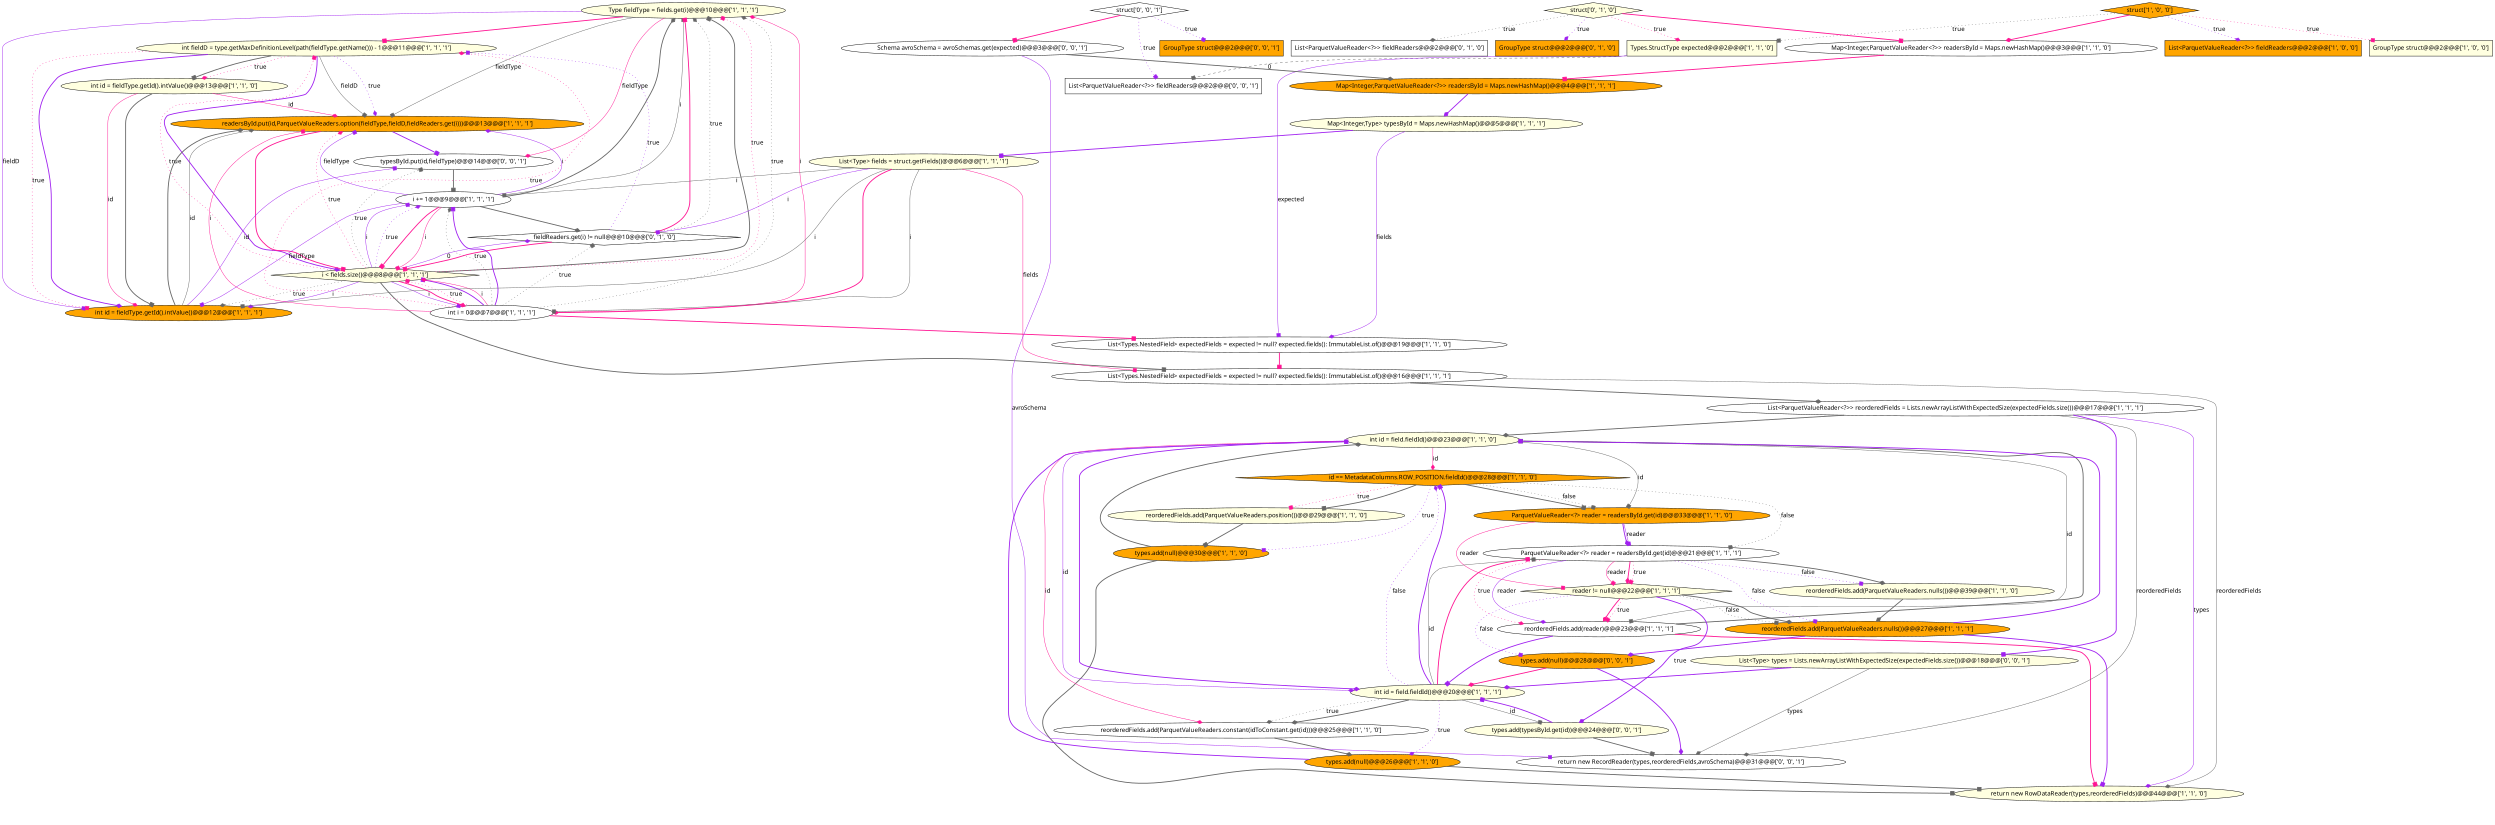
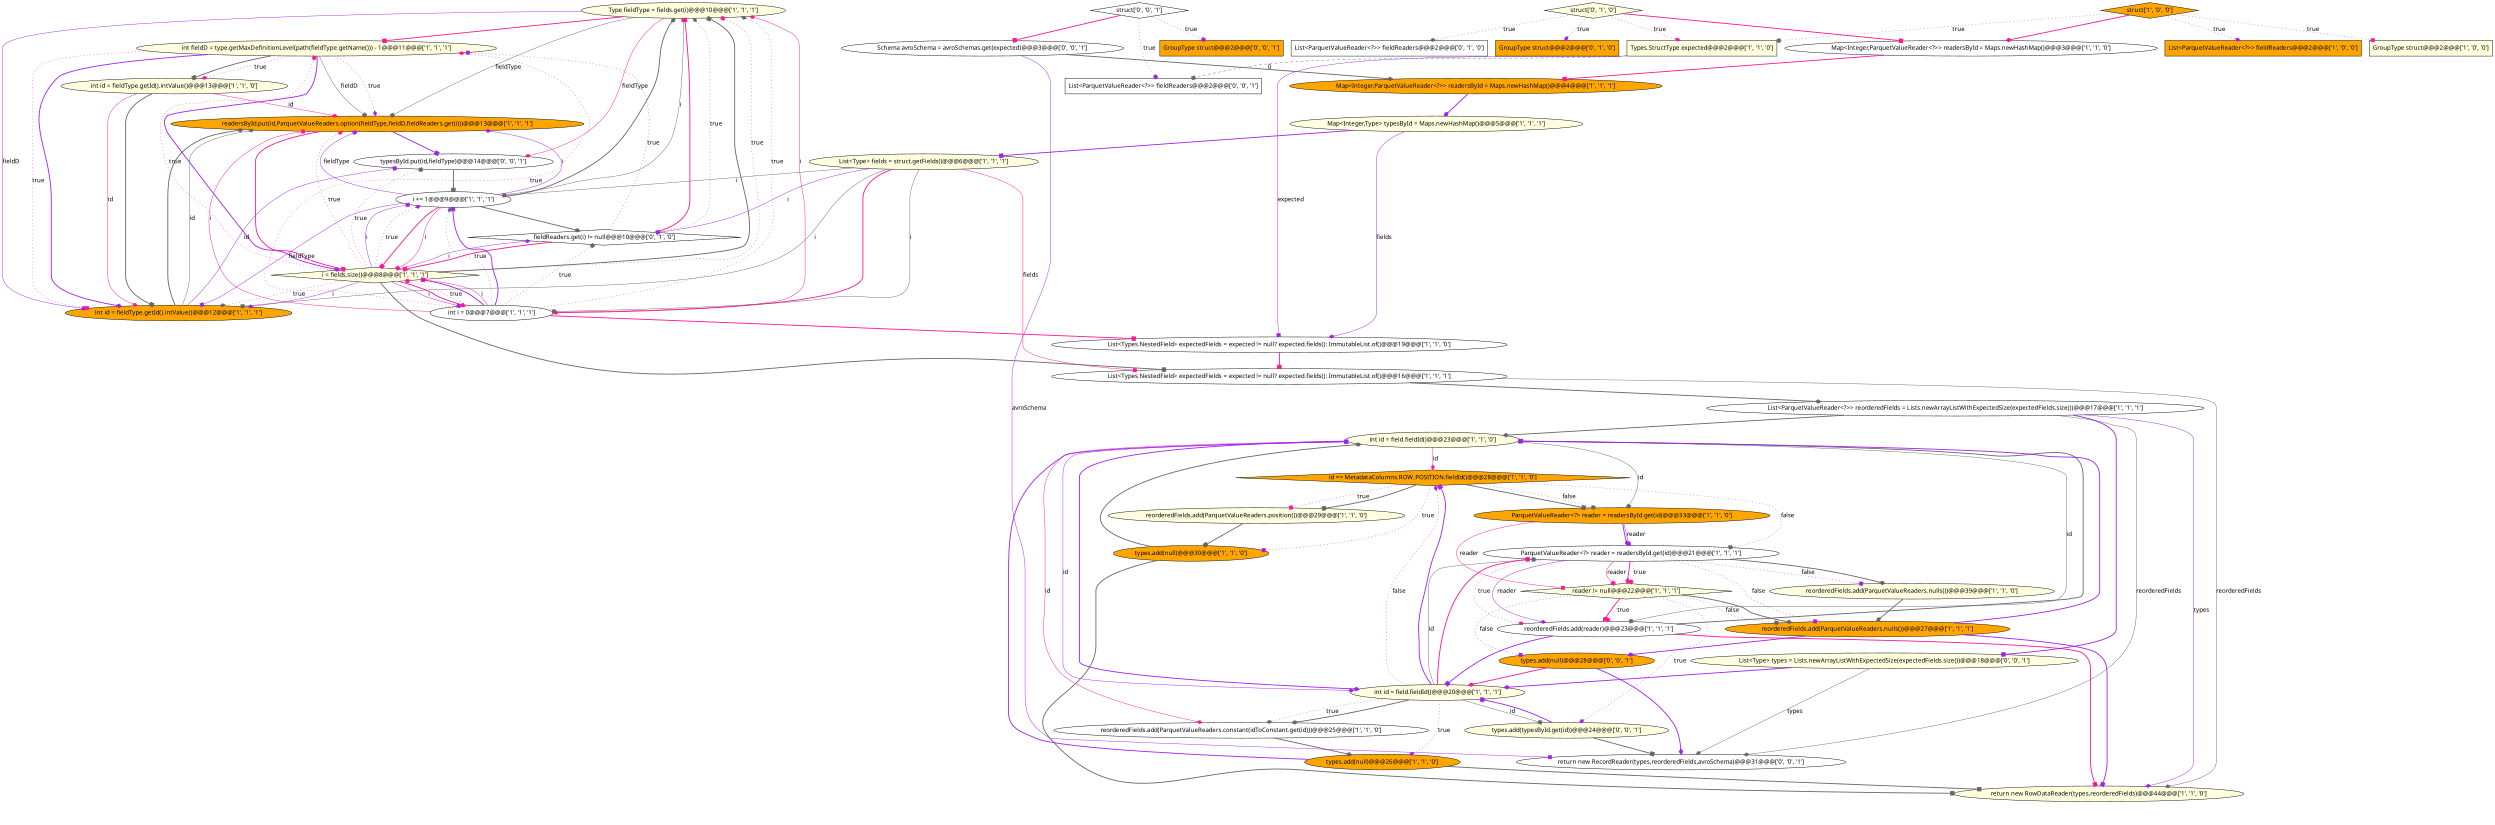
edge "i < fields.size()@@@8@@@['1', '1', '1']" -> "fieldReaders.get(i) != null@@@10@@@['0', '1', '0']": label "0" -> "i"
edge "reader != null@@@22@@@['1', '1', '1']" -> "types.add(typesById.get(id))@@@24@@@['0', '0', '1']": style bold -> dotted
